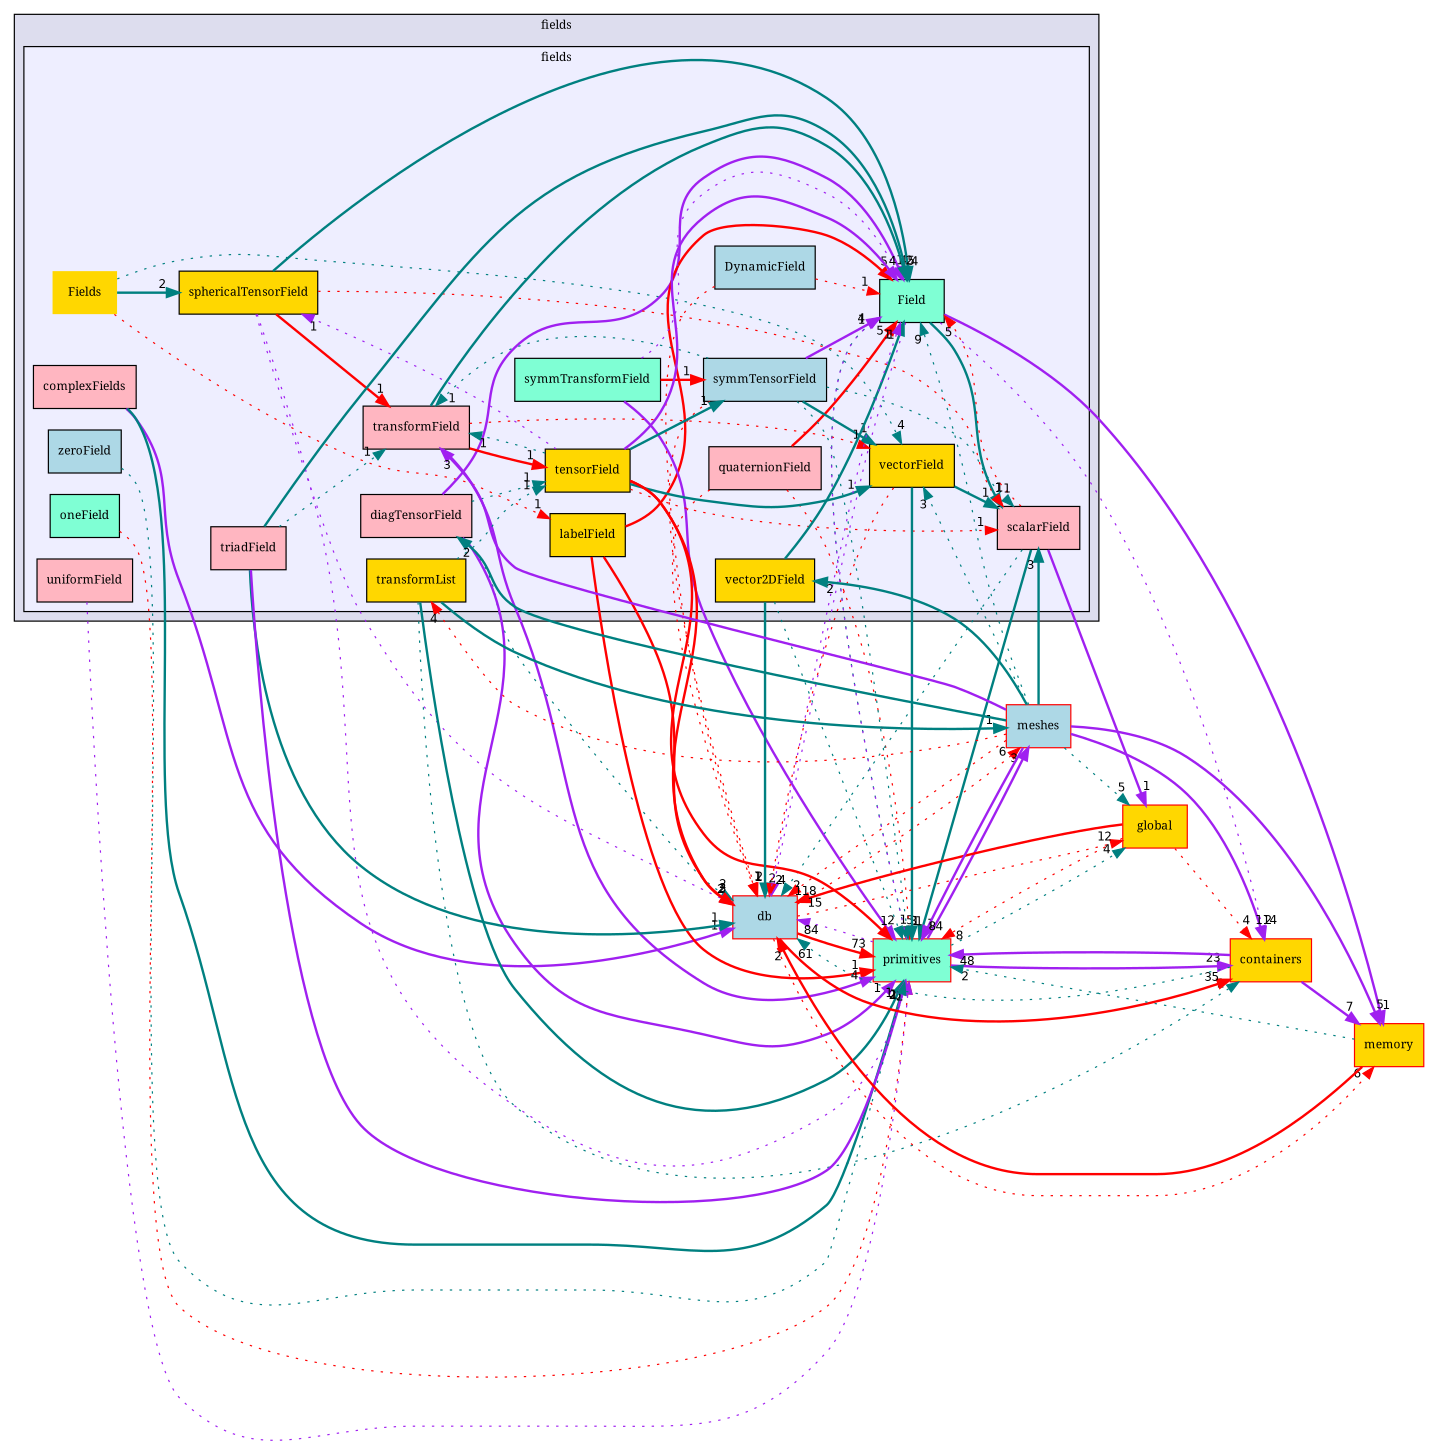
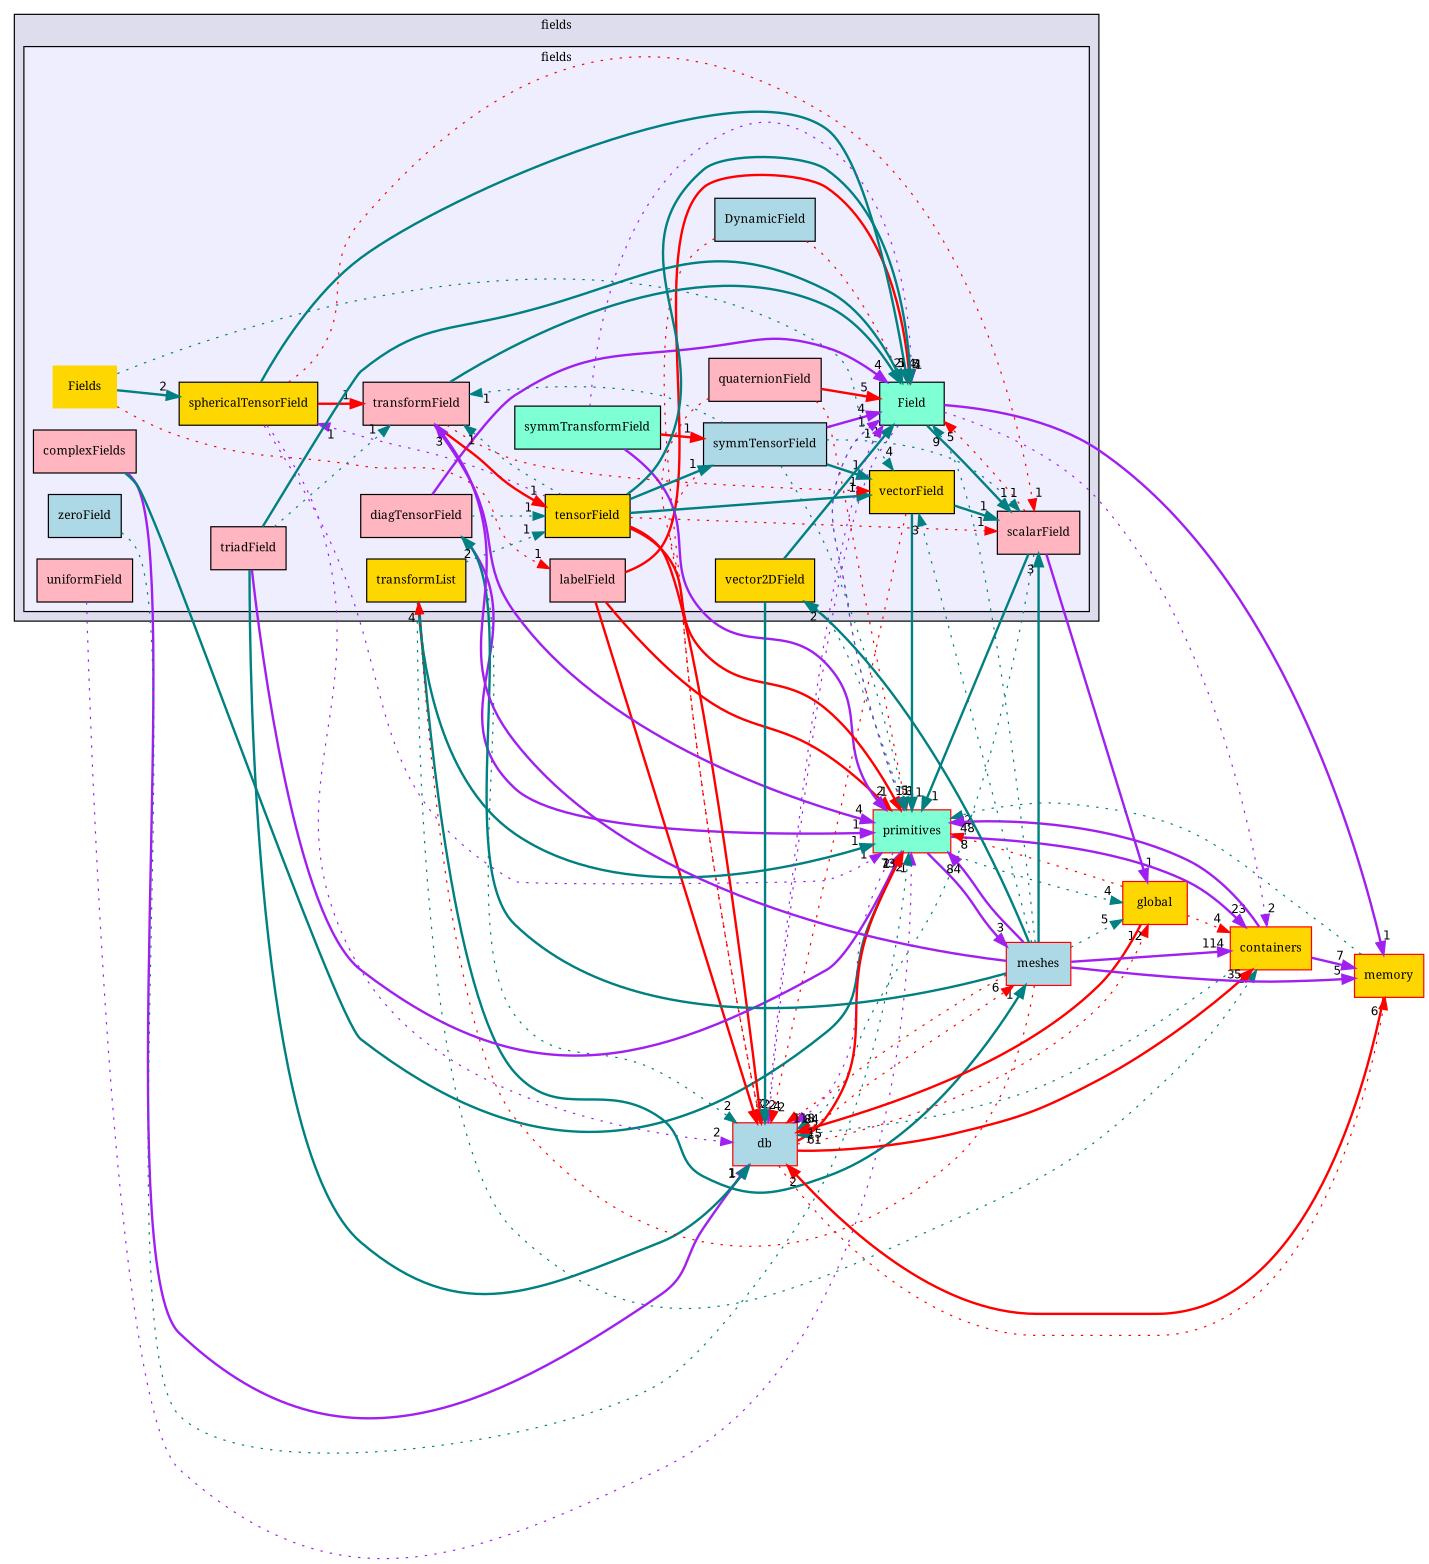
edge "tensorField" -> "Field": color purple -> teal
node "oneField": removed
node "labelField": fillcolor gold -> lightpink
